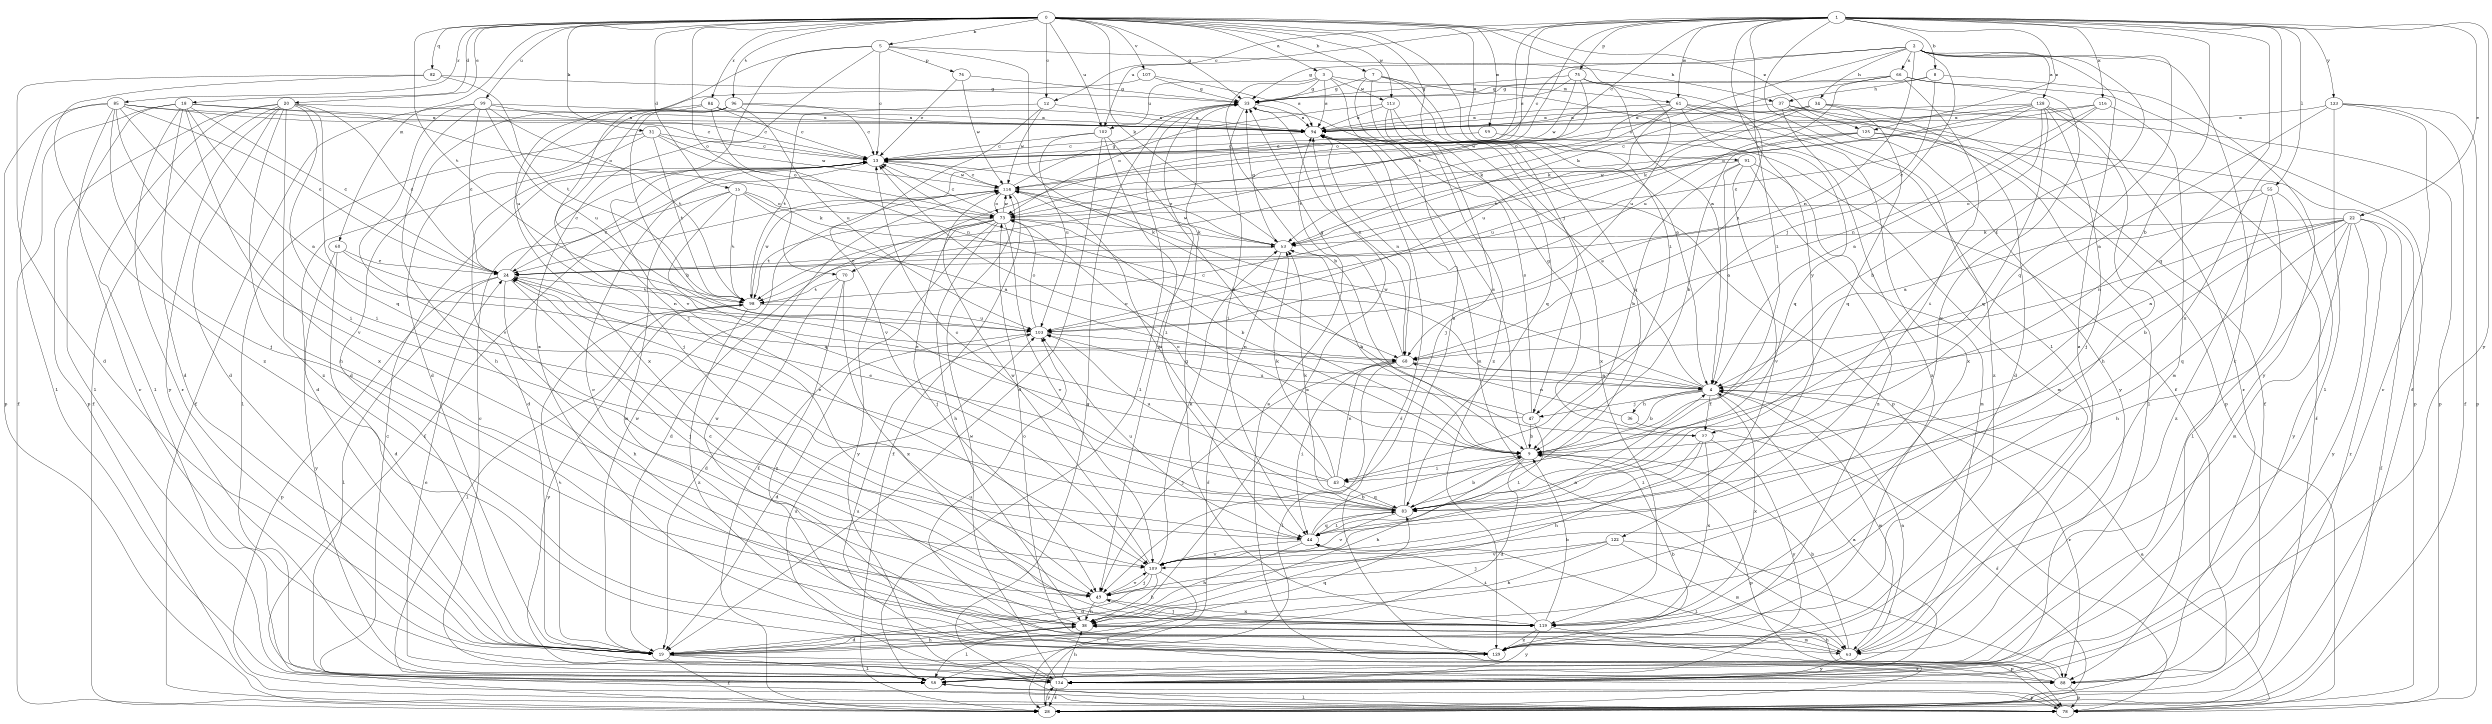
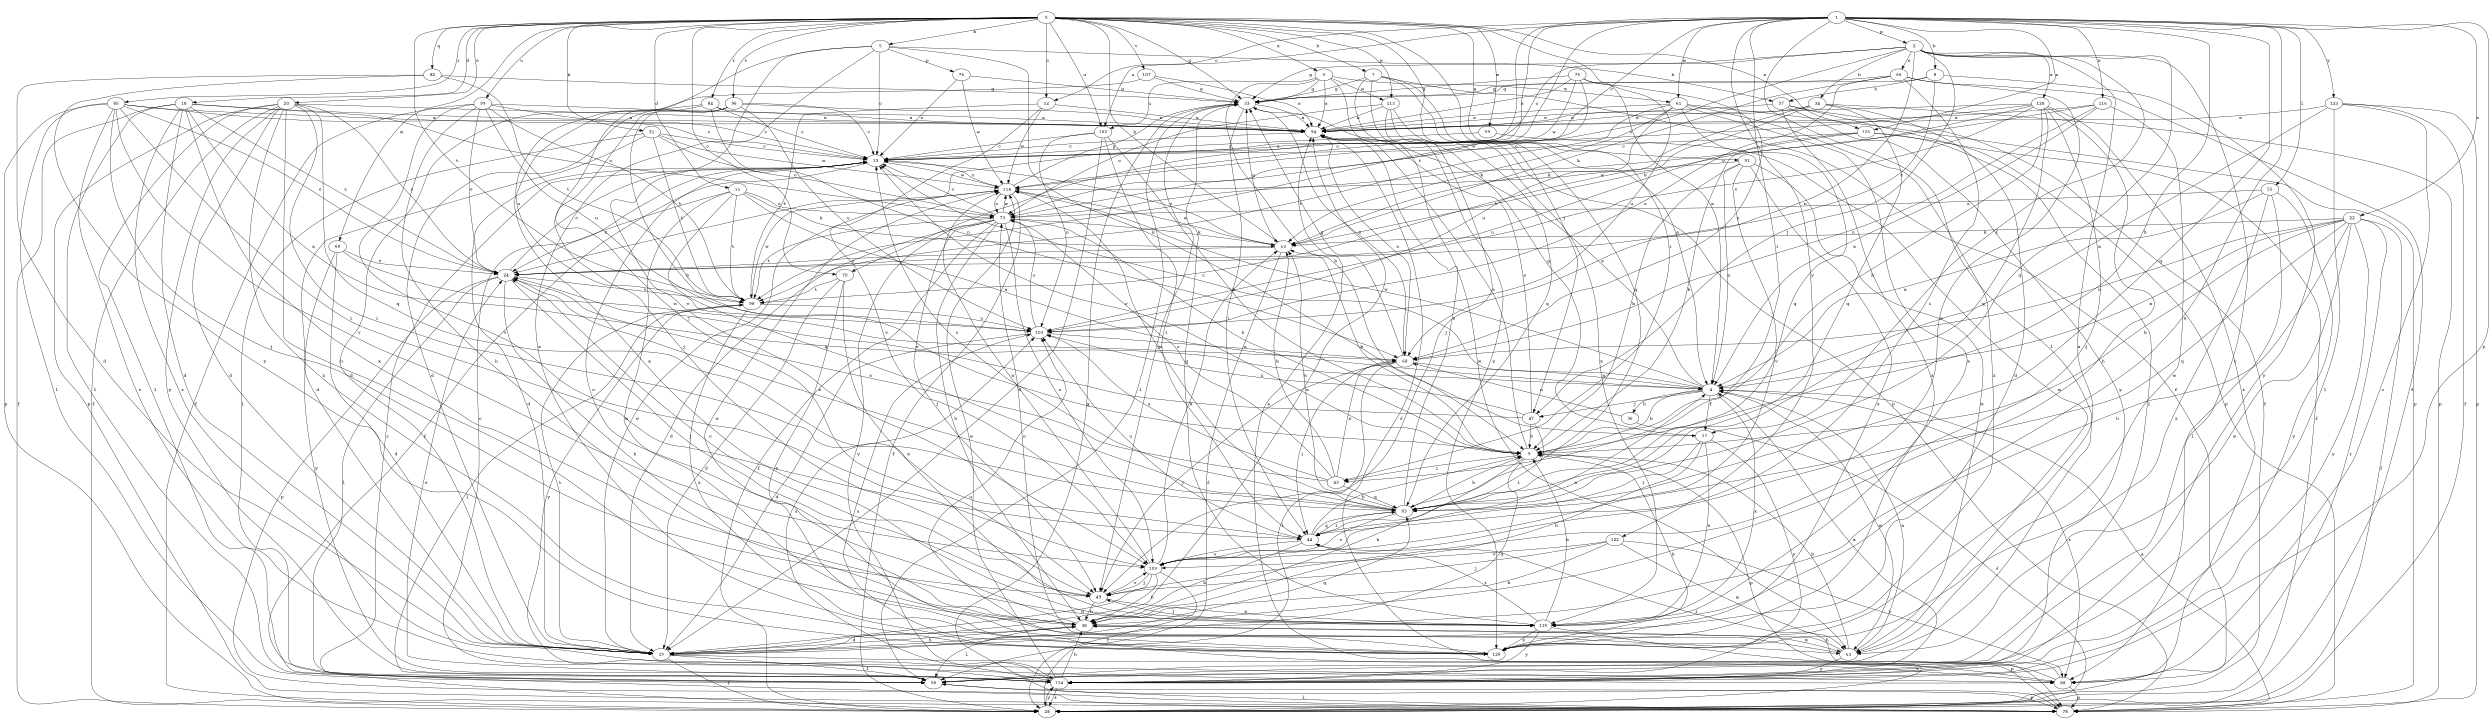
edge "1" -> "75": now "1" -> "2"
